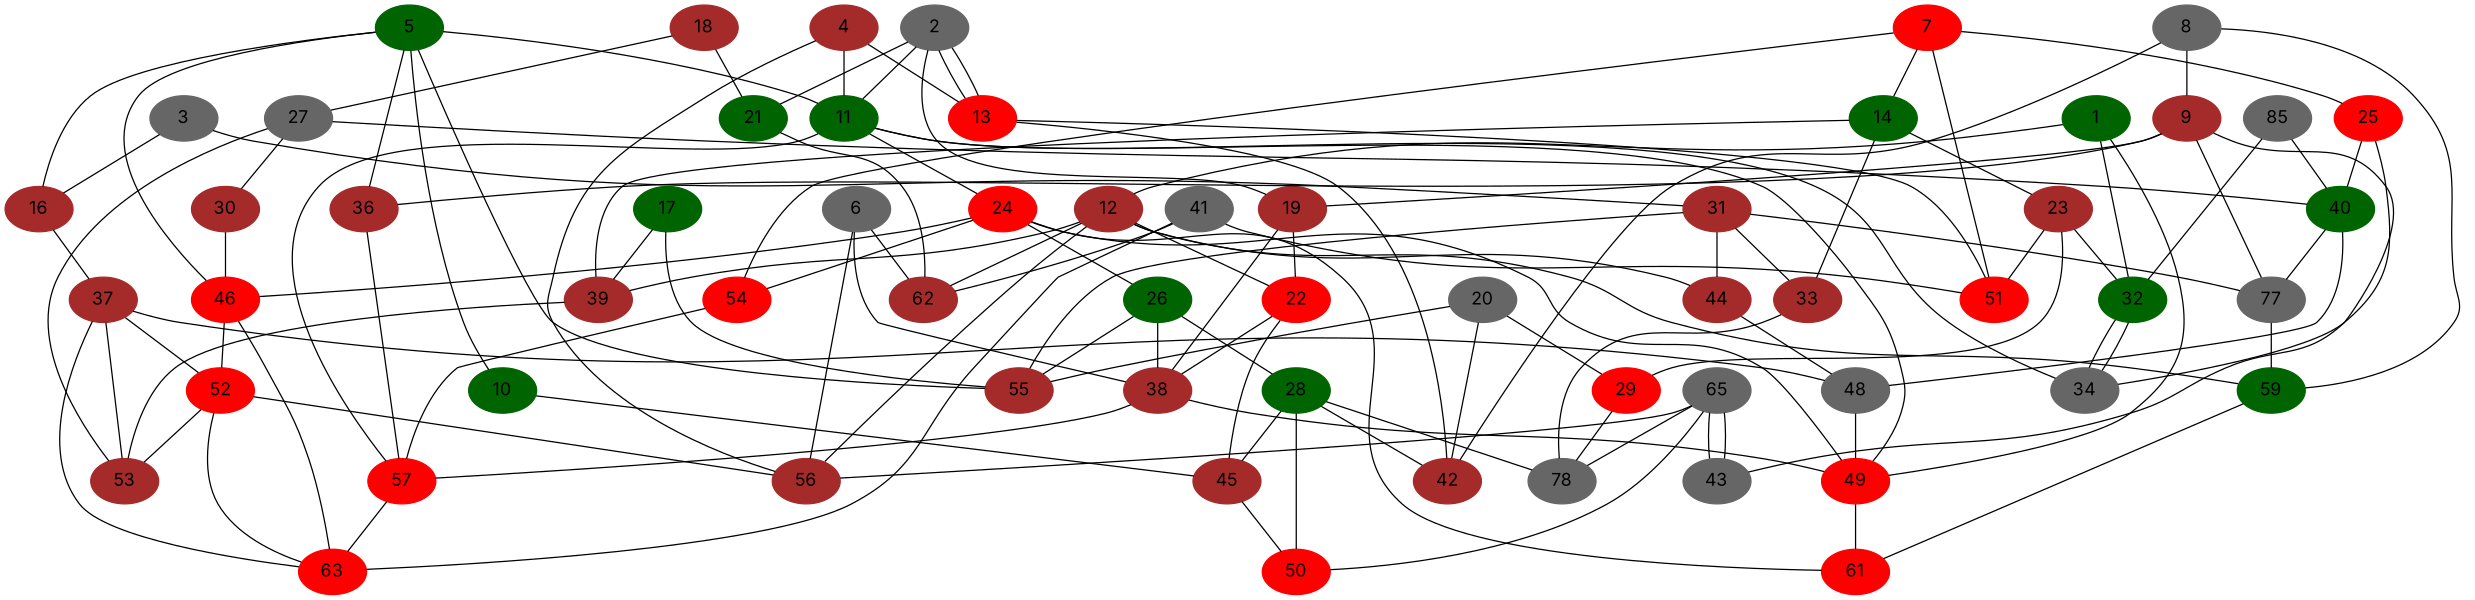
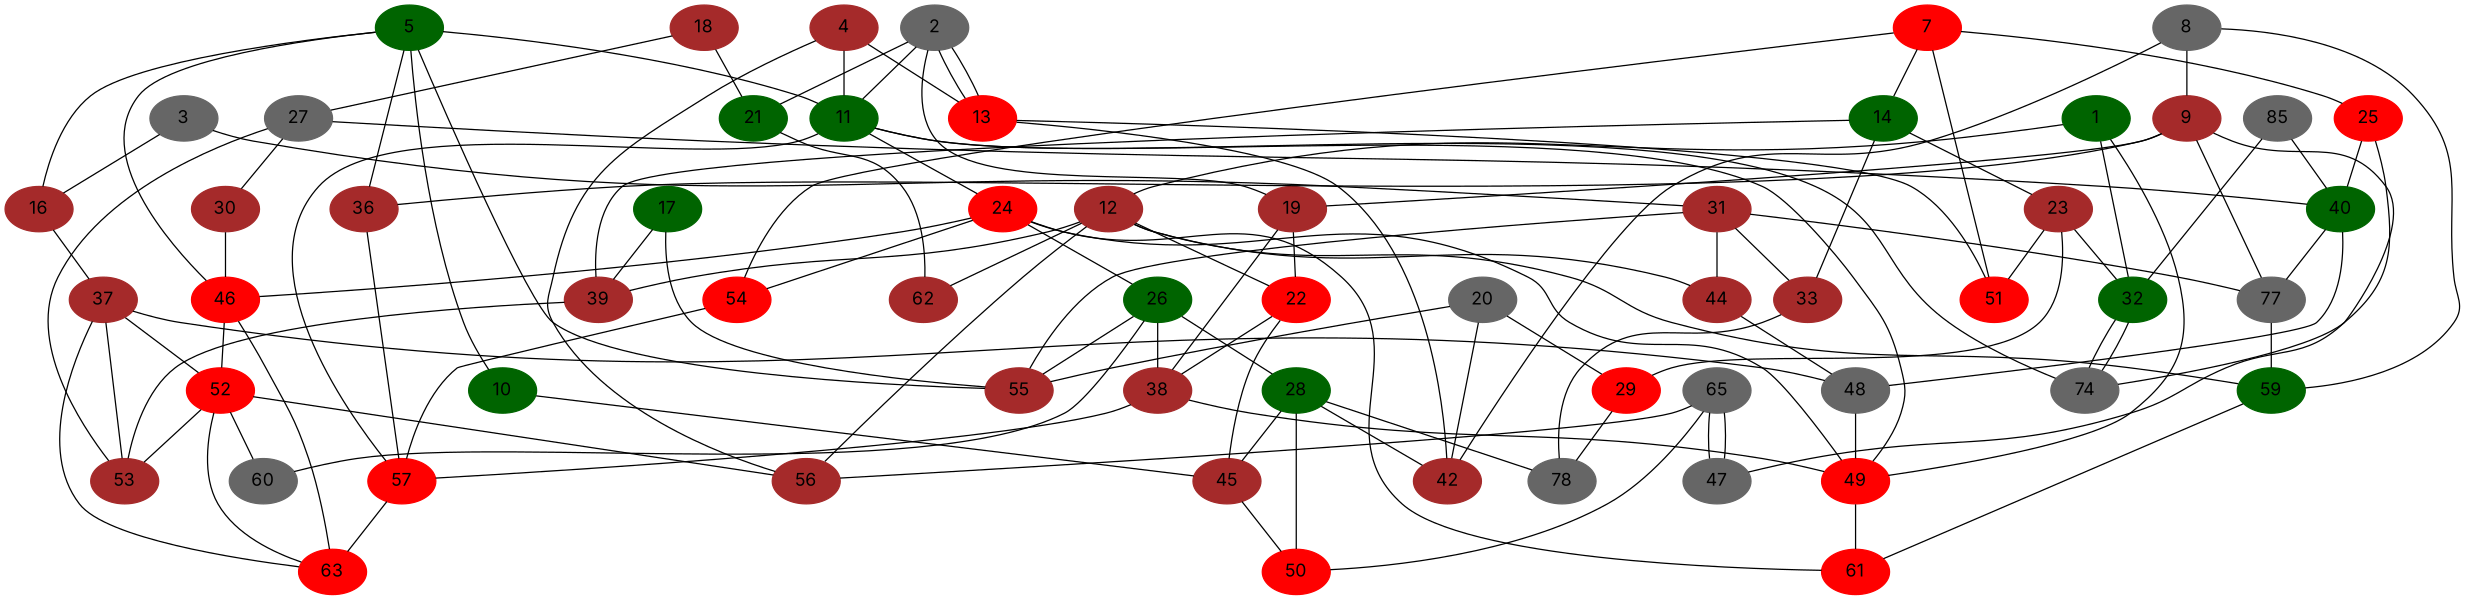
node "6": removed
node "41": removed
node "34": label "34" -> "74"
edge "65" -- "78": removed
node "60": added
node "43": label "43" -> "47"
